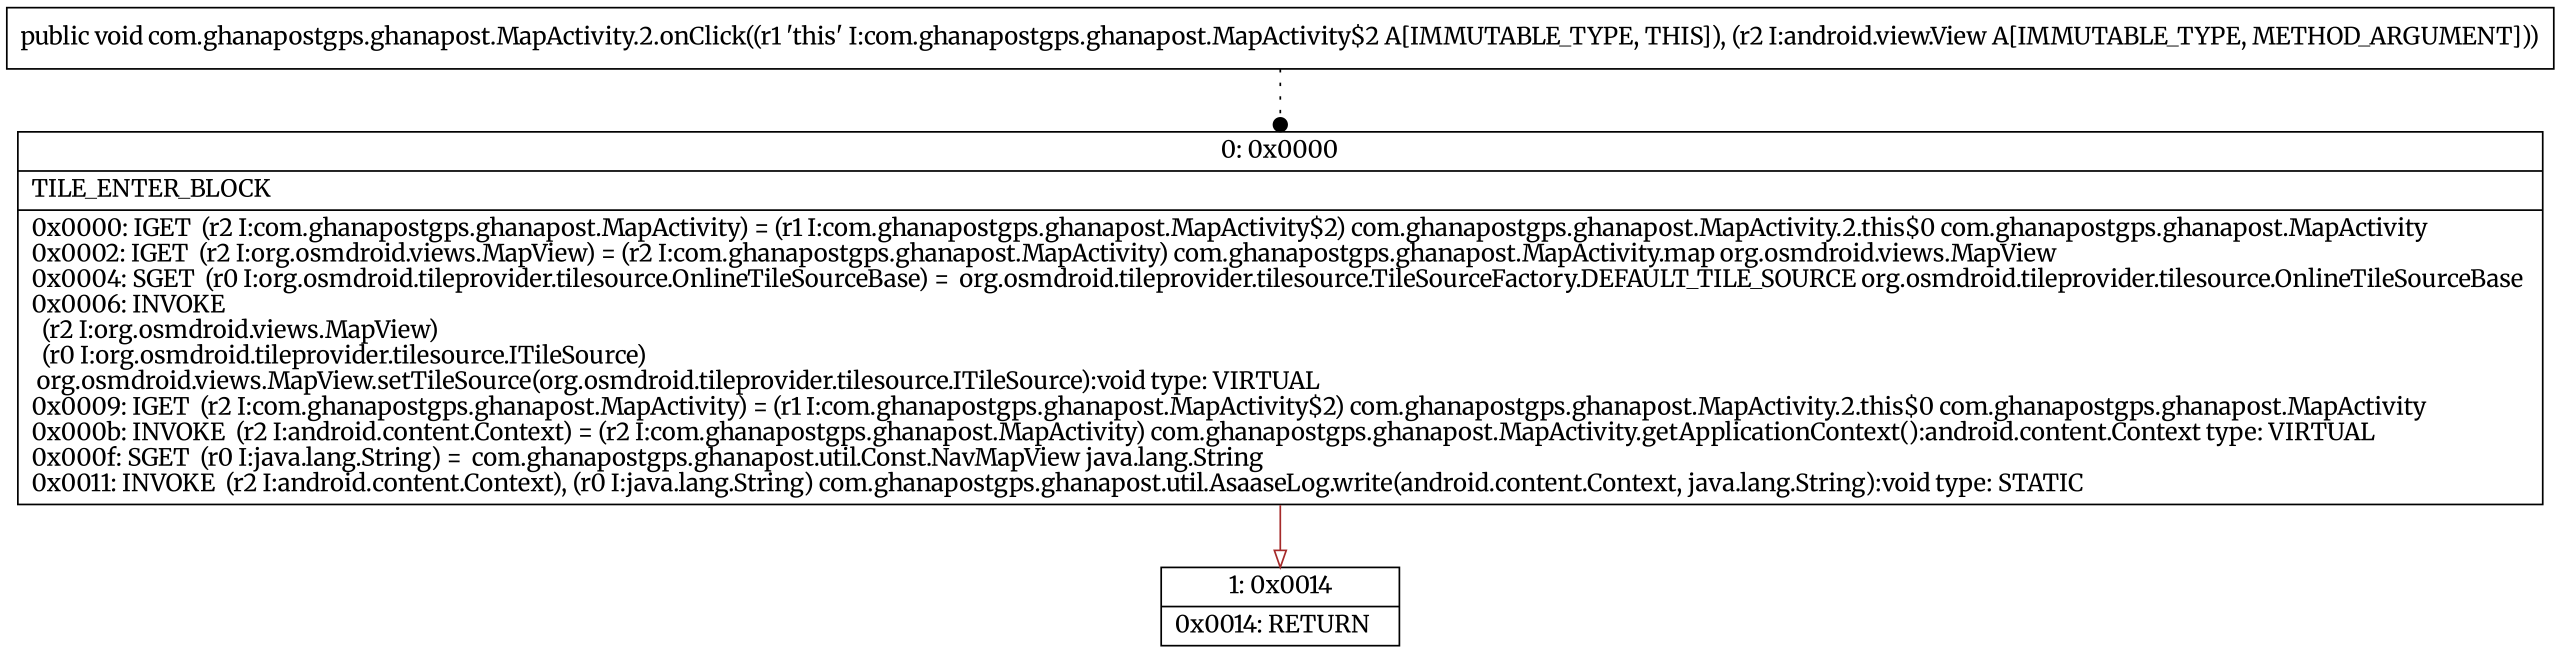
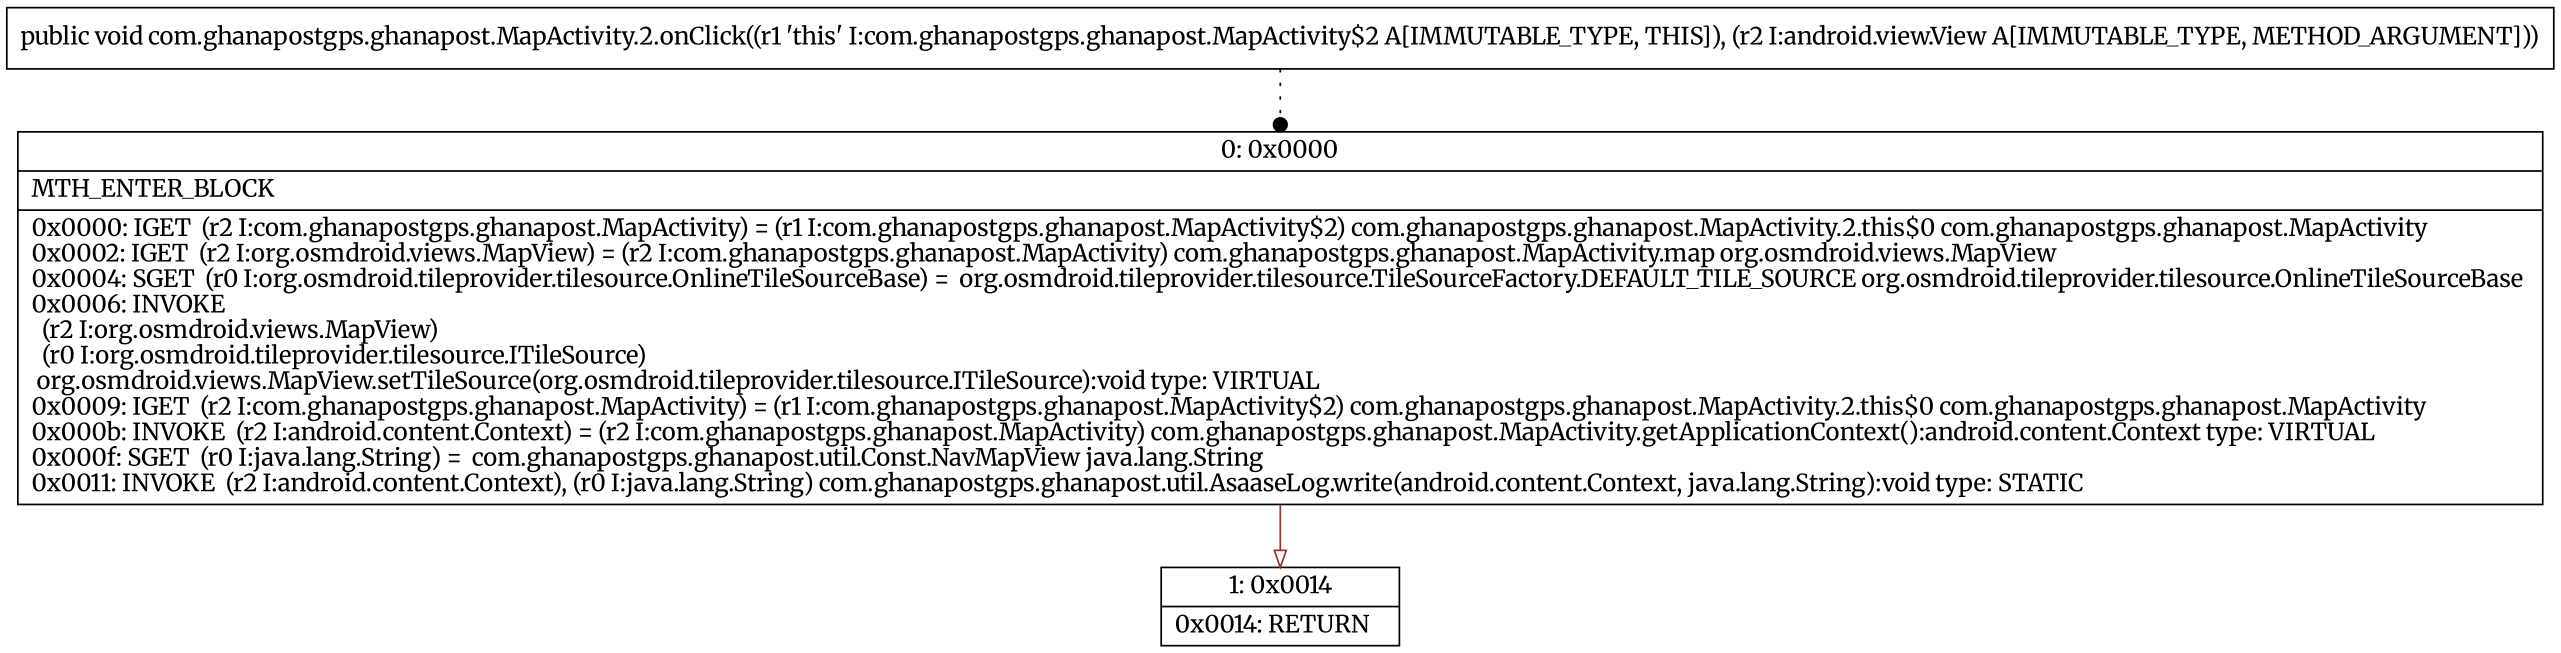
node "0: 0x0000": text "TILE_ENTER_BLOCK" -> "MTH_ENTER_BLOCK"
